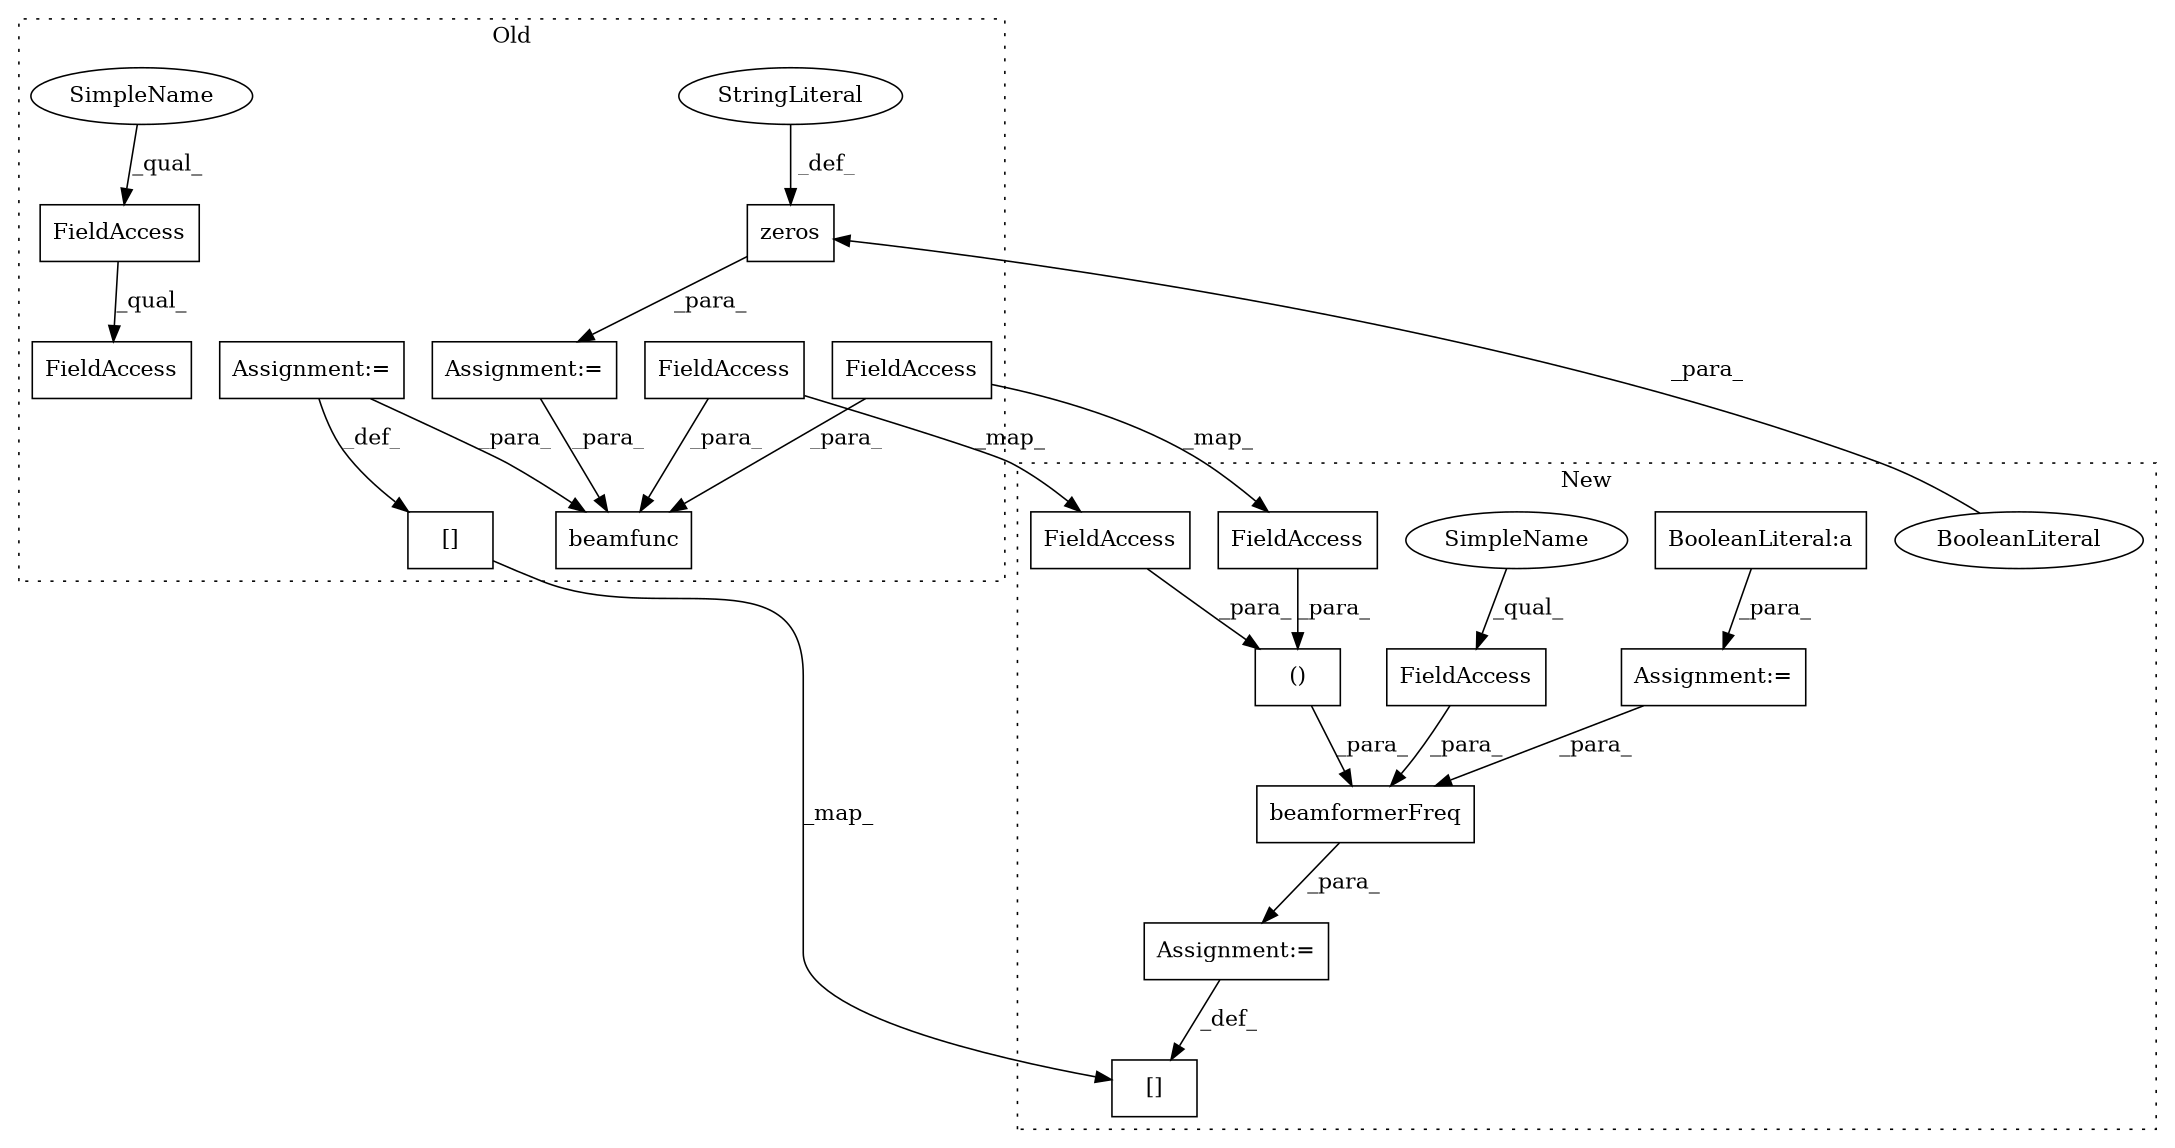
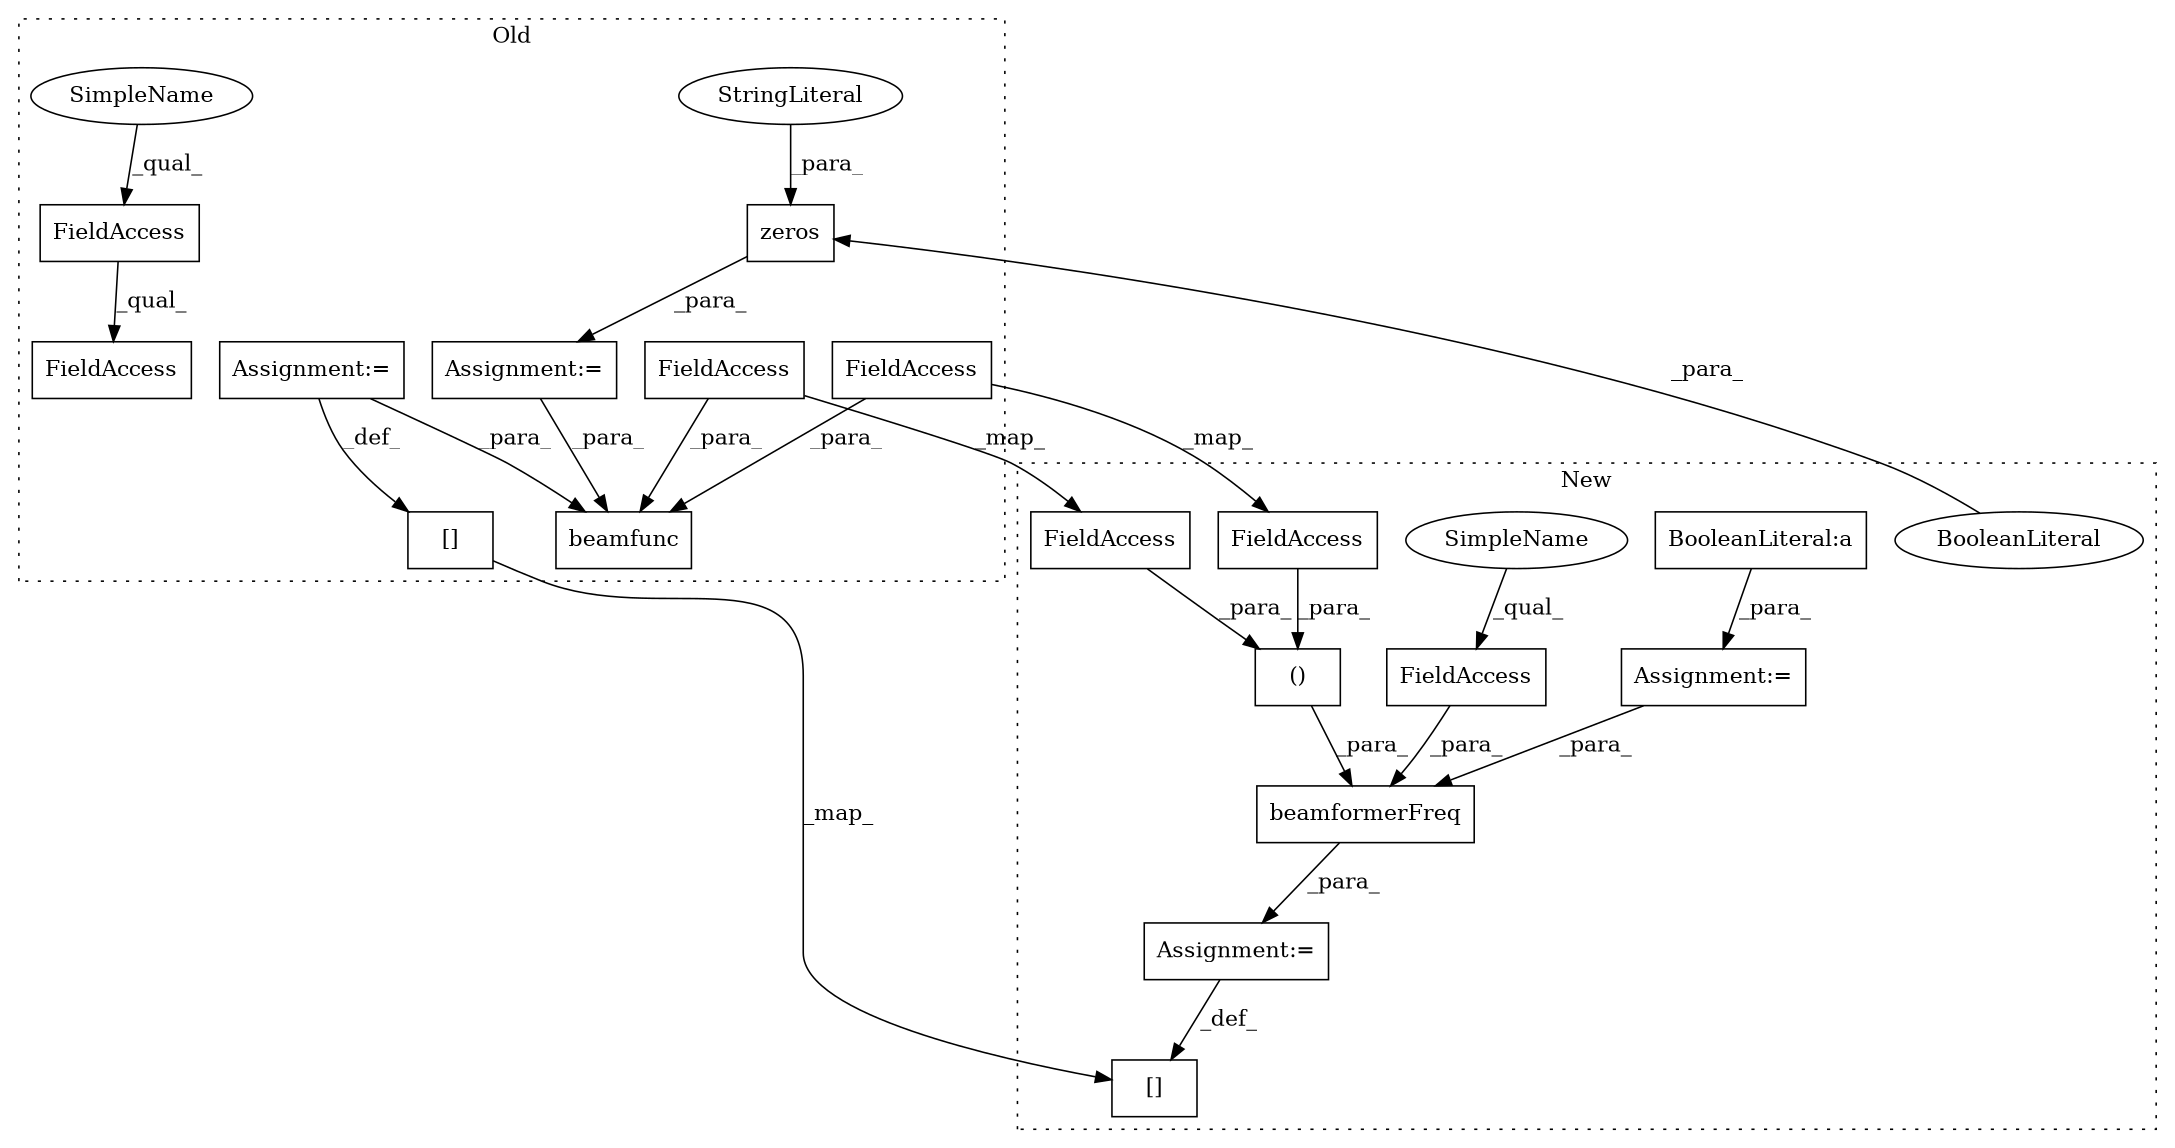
edge "StringLiteral" -> "zeros": label "_def_" -> "_para_"
